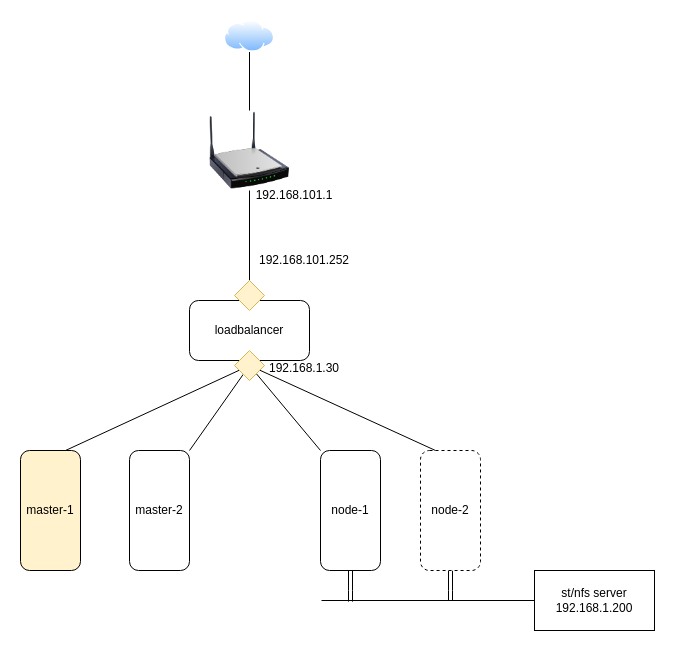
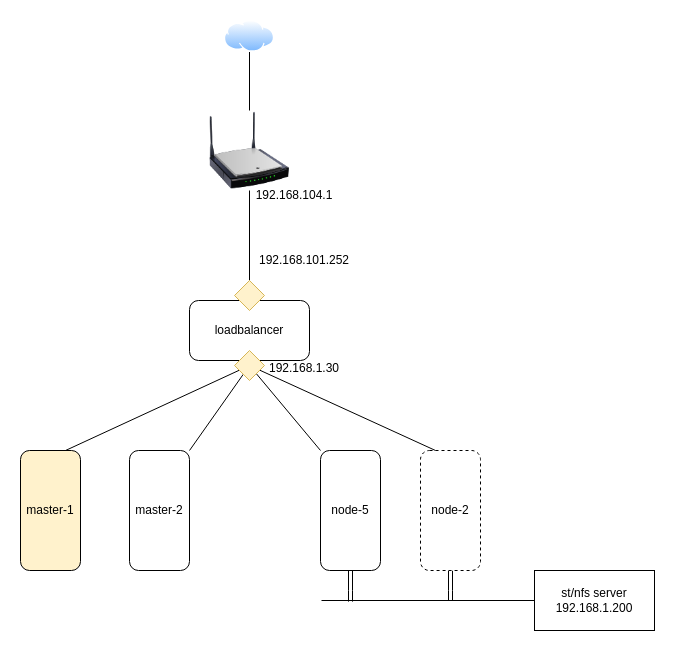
node "192.168.101.1": label "192.168.101.1" -> "192.168.104.1"
node "node-1": label "node-1" -> "node-5"
